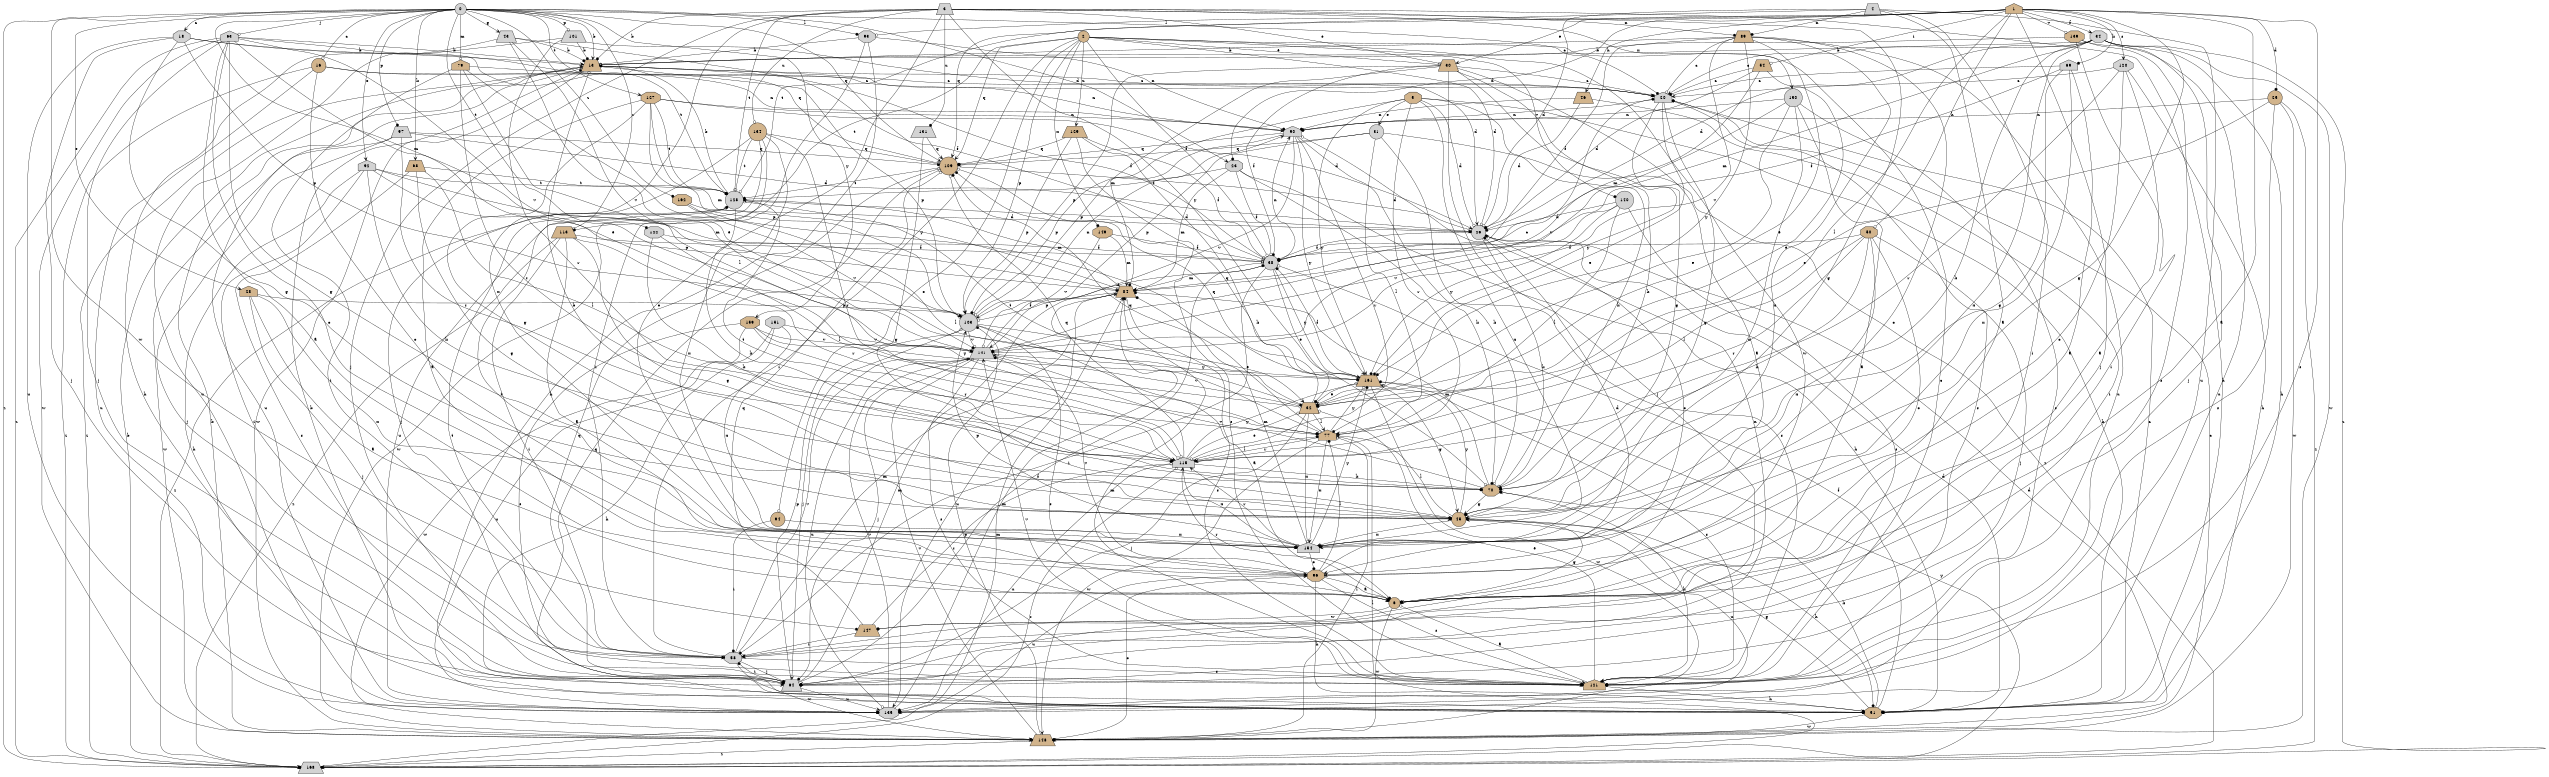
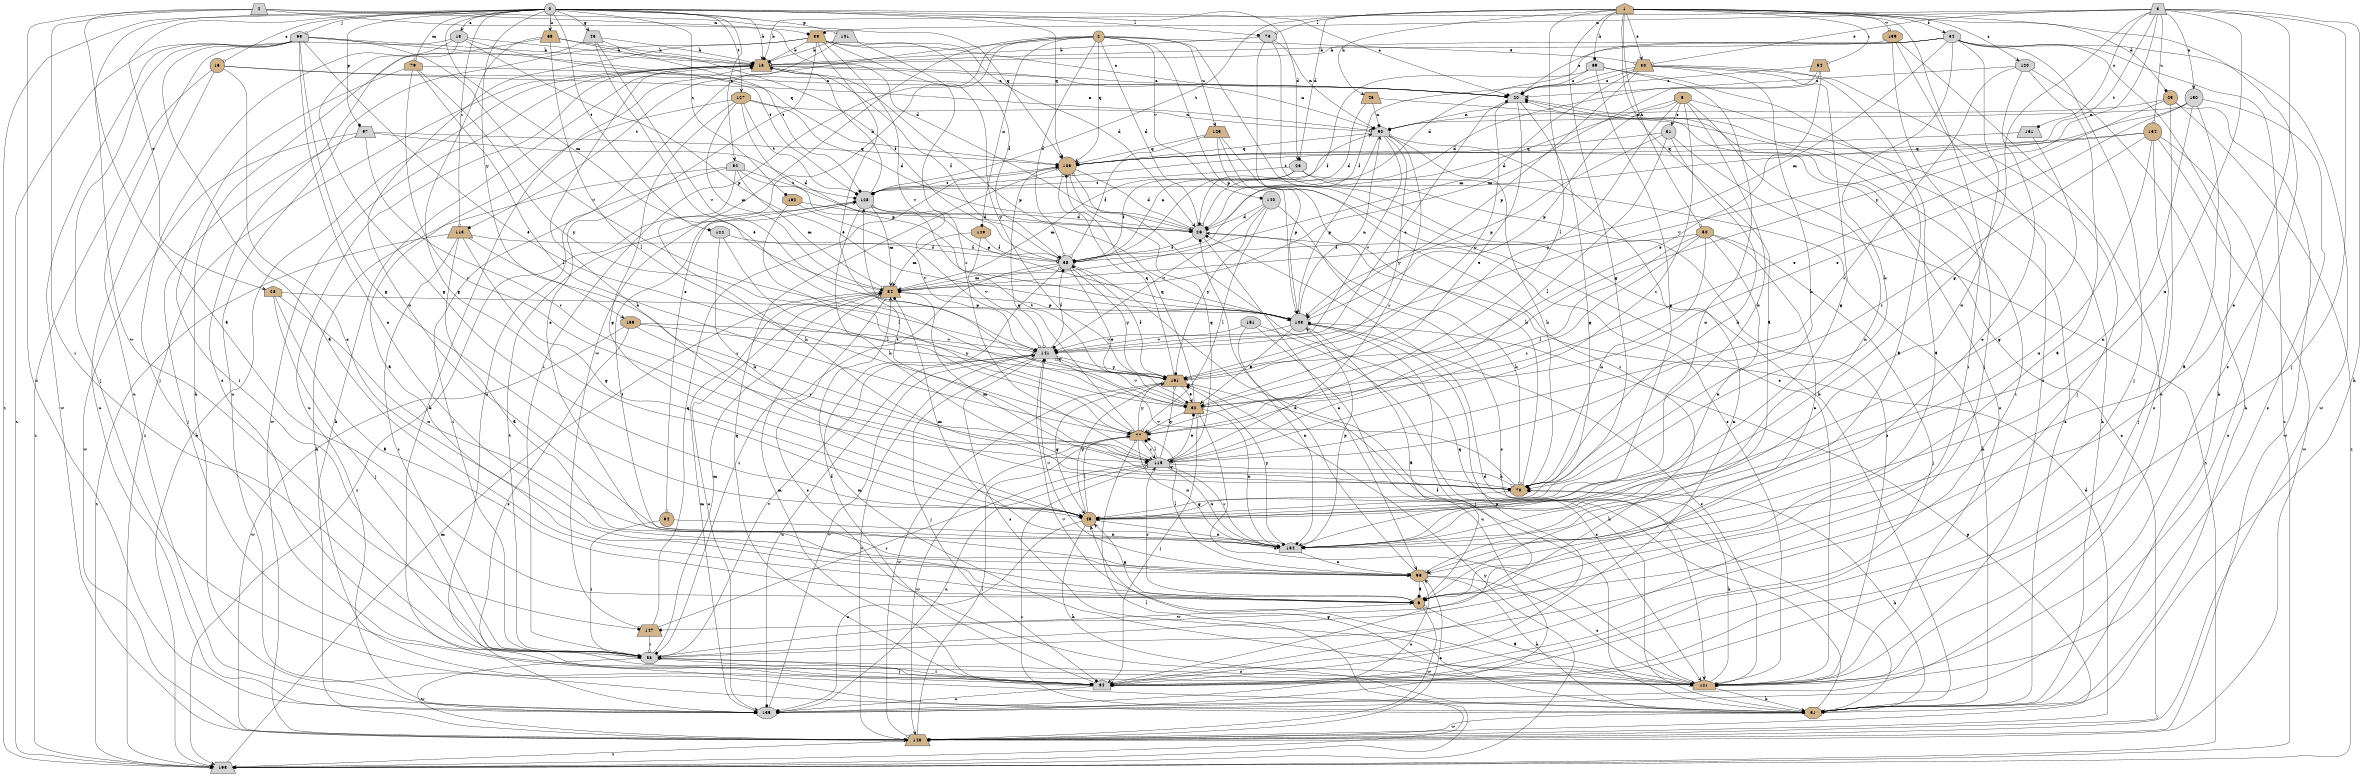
node "93": label "93" -> "73"
edge "68" -> "13": added, label "b"
edge "115" -> "32": arrowhead odot -> dot
edge "141" -> "135": arrowhead odot -> dot
node "64": shape trapezium -> house
